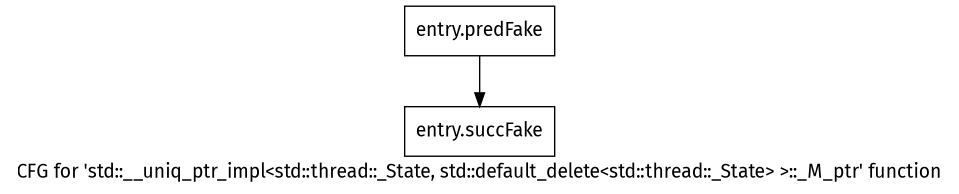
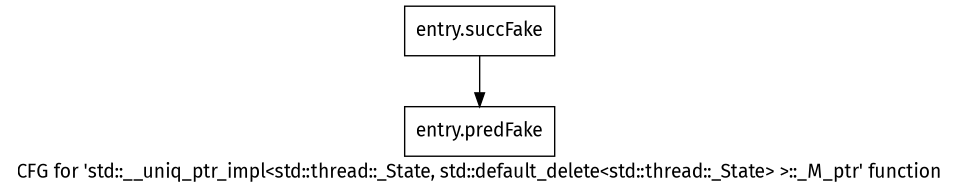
edge "entry.predFake" -> "entry.succFake": reversed
